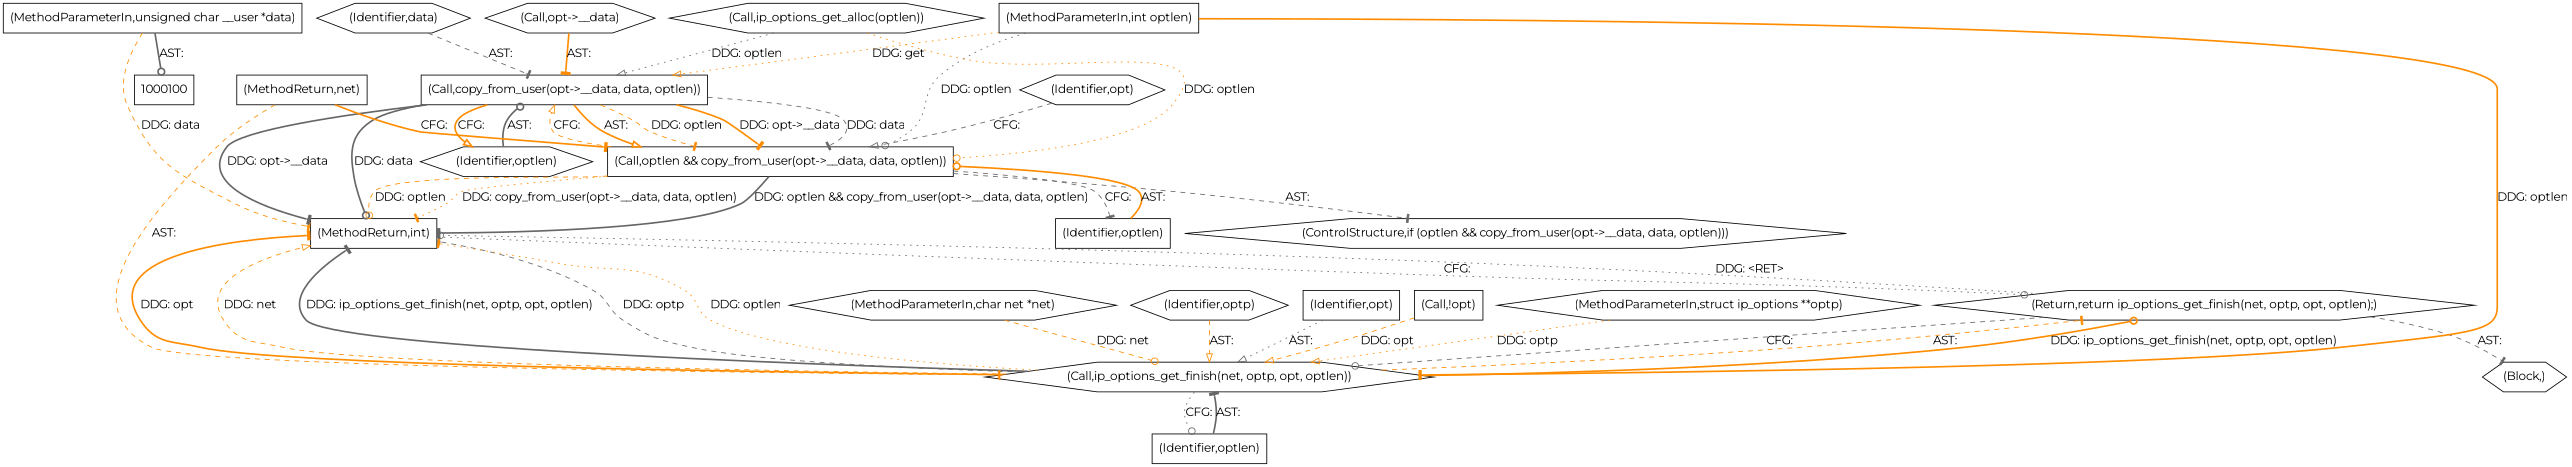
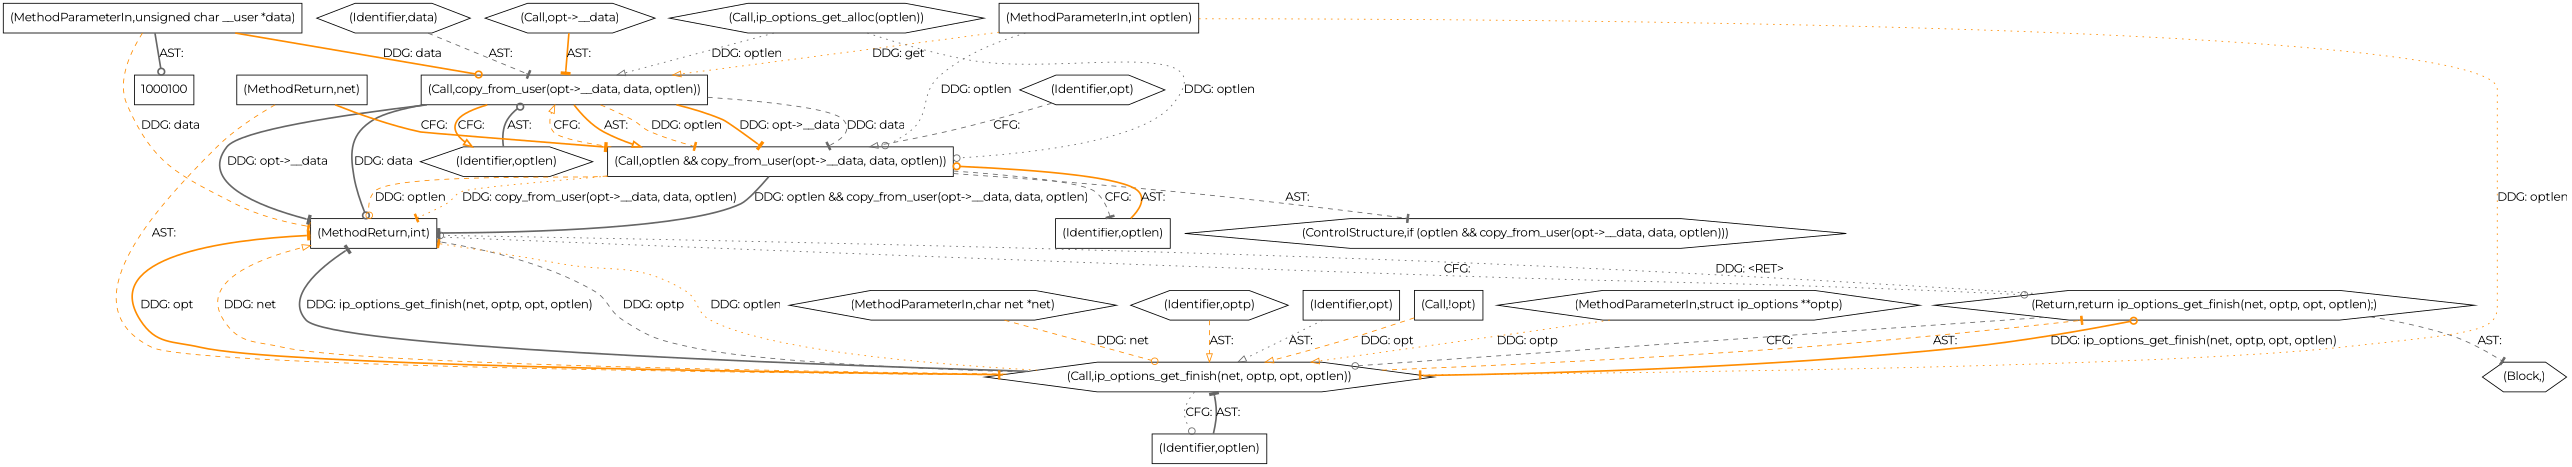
edge "(MethodParameterIn,unsigned char __user *data)" -> "(Call,copy_from_user(opt->__data, data, optlen))": added, label "DDG: data"
edge "(Call,ip_options_get_alloc(optlen))" -> "(Call,optlen && copy_from_user(opt->__data, data, optlen))": color darkorange -> gray40
edge "(MethodParameterIn,int optlen)" -> "(Call,ip_options_get_finish(net, optp, opt, optlen))": style bold -> dotted
